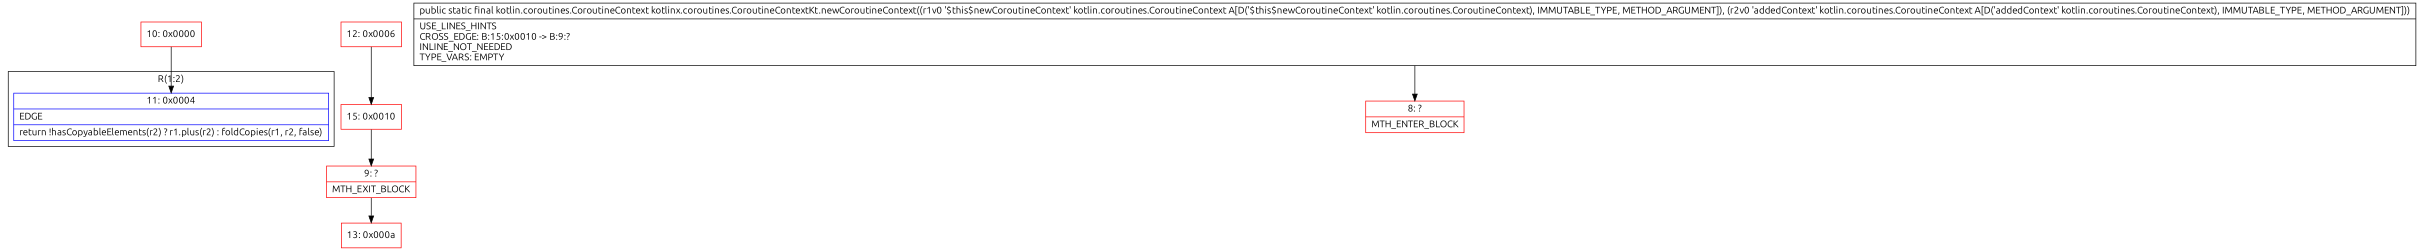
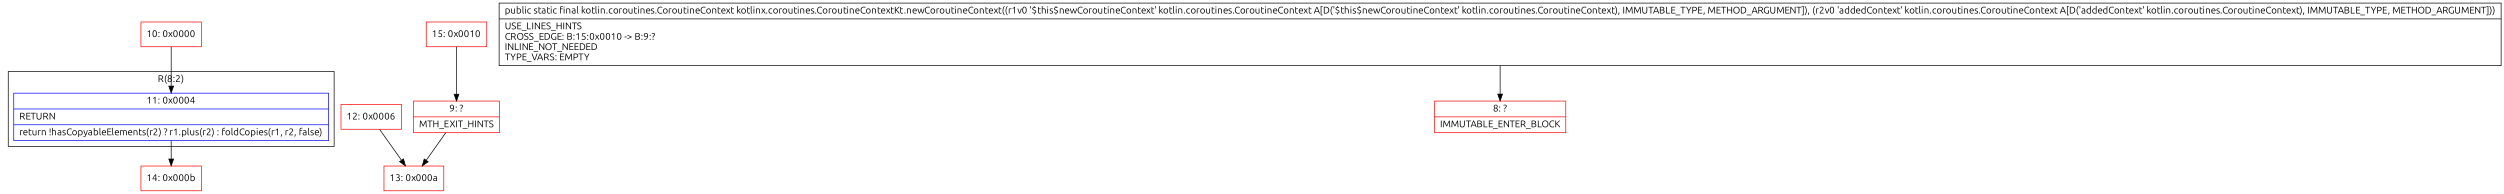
edge "12: 0x0006" -> "15: 0x0010": now "12: 0x0006" -> "13: 0x000a"
cluster "R(1:2)": label "R(1:2)" -> "R(8:2)"
node "11: 0x0004": text "EDGE" -> "RETURN"
node "8: ?": text "MTH_ENTER_BLOCK" -> "IMMUTABLE_ENTER_BLOCK"
node "14: 0x000b": added
node "9: ?": text "MTH_EXIT_BLOCK" -> "MTH_EXIT_HINTS"
